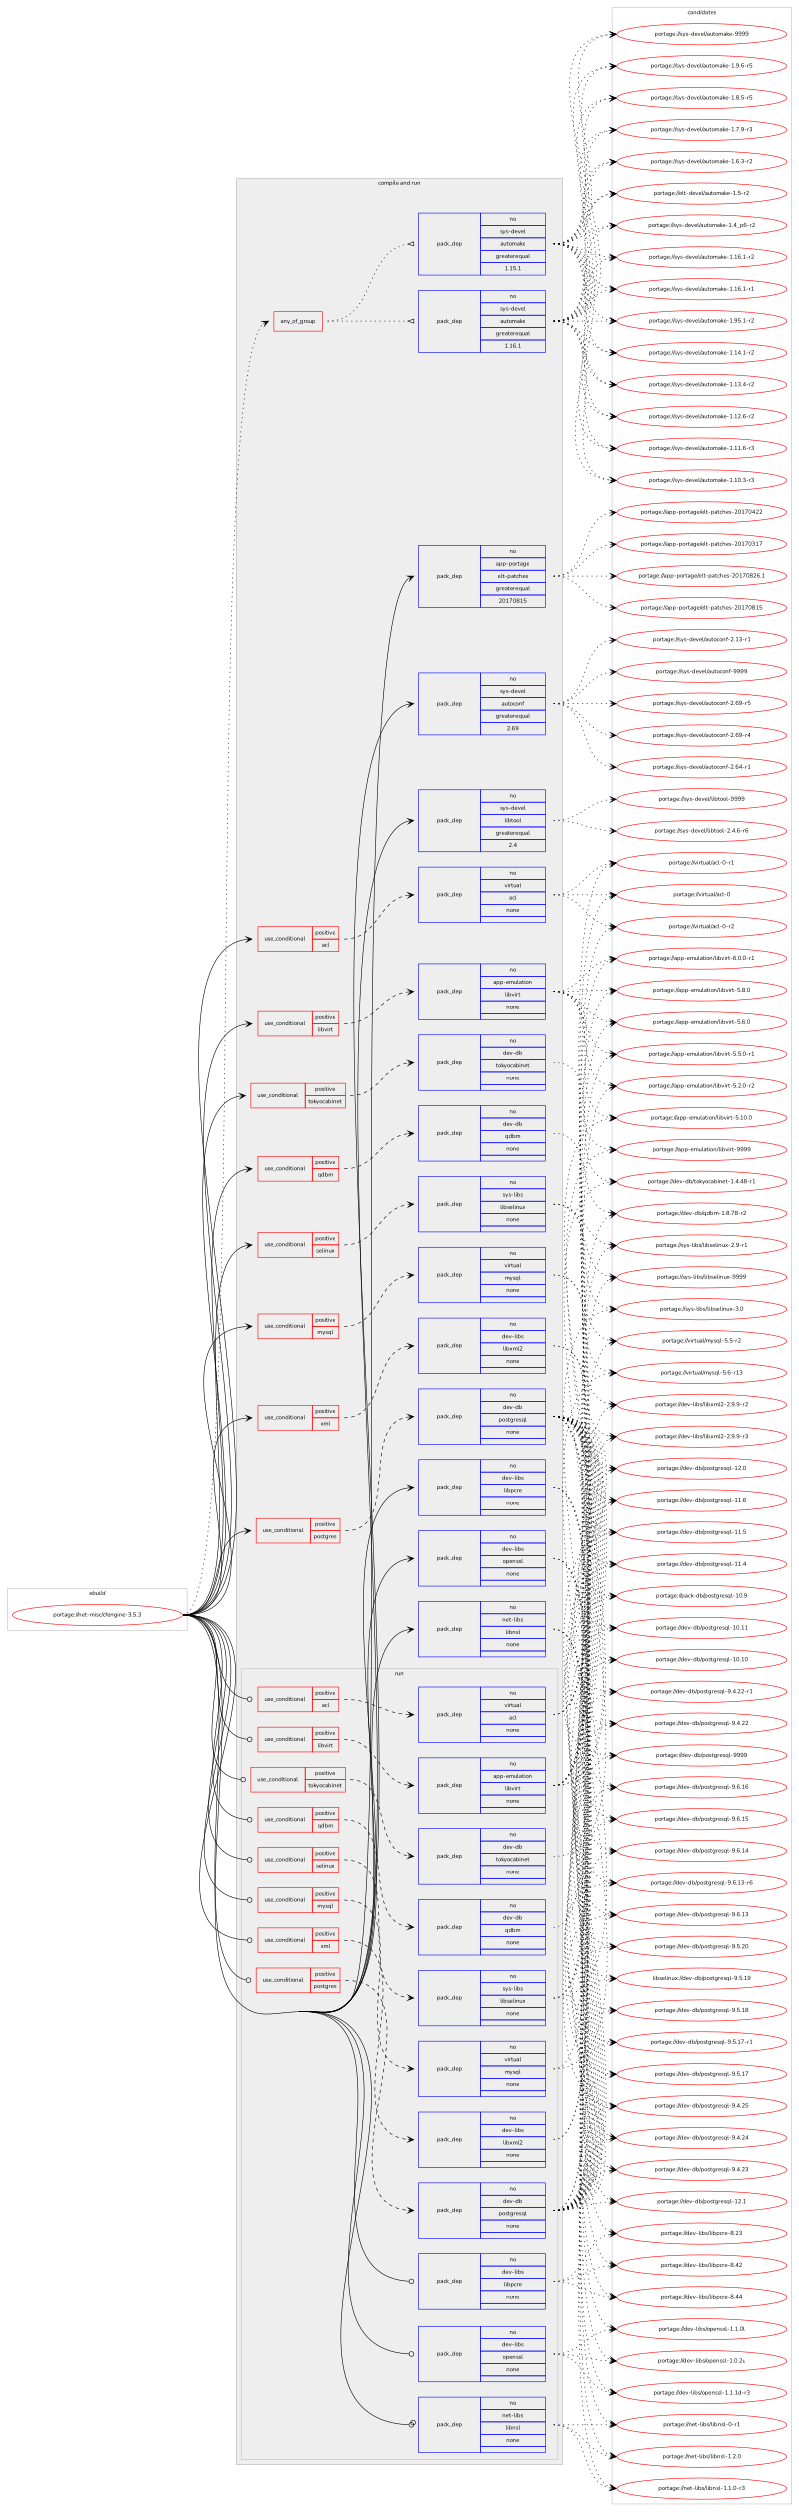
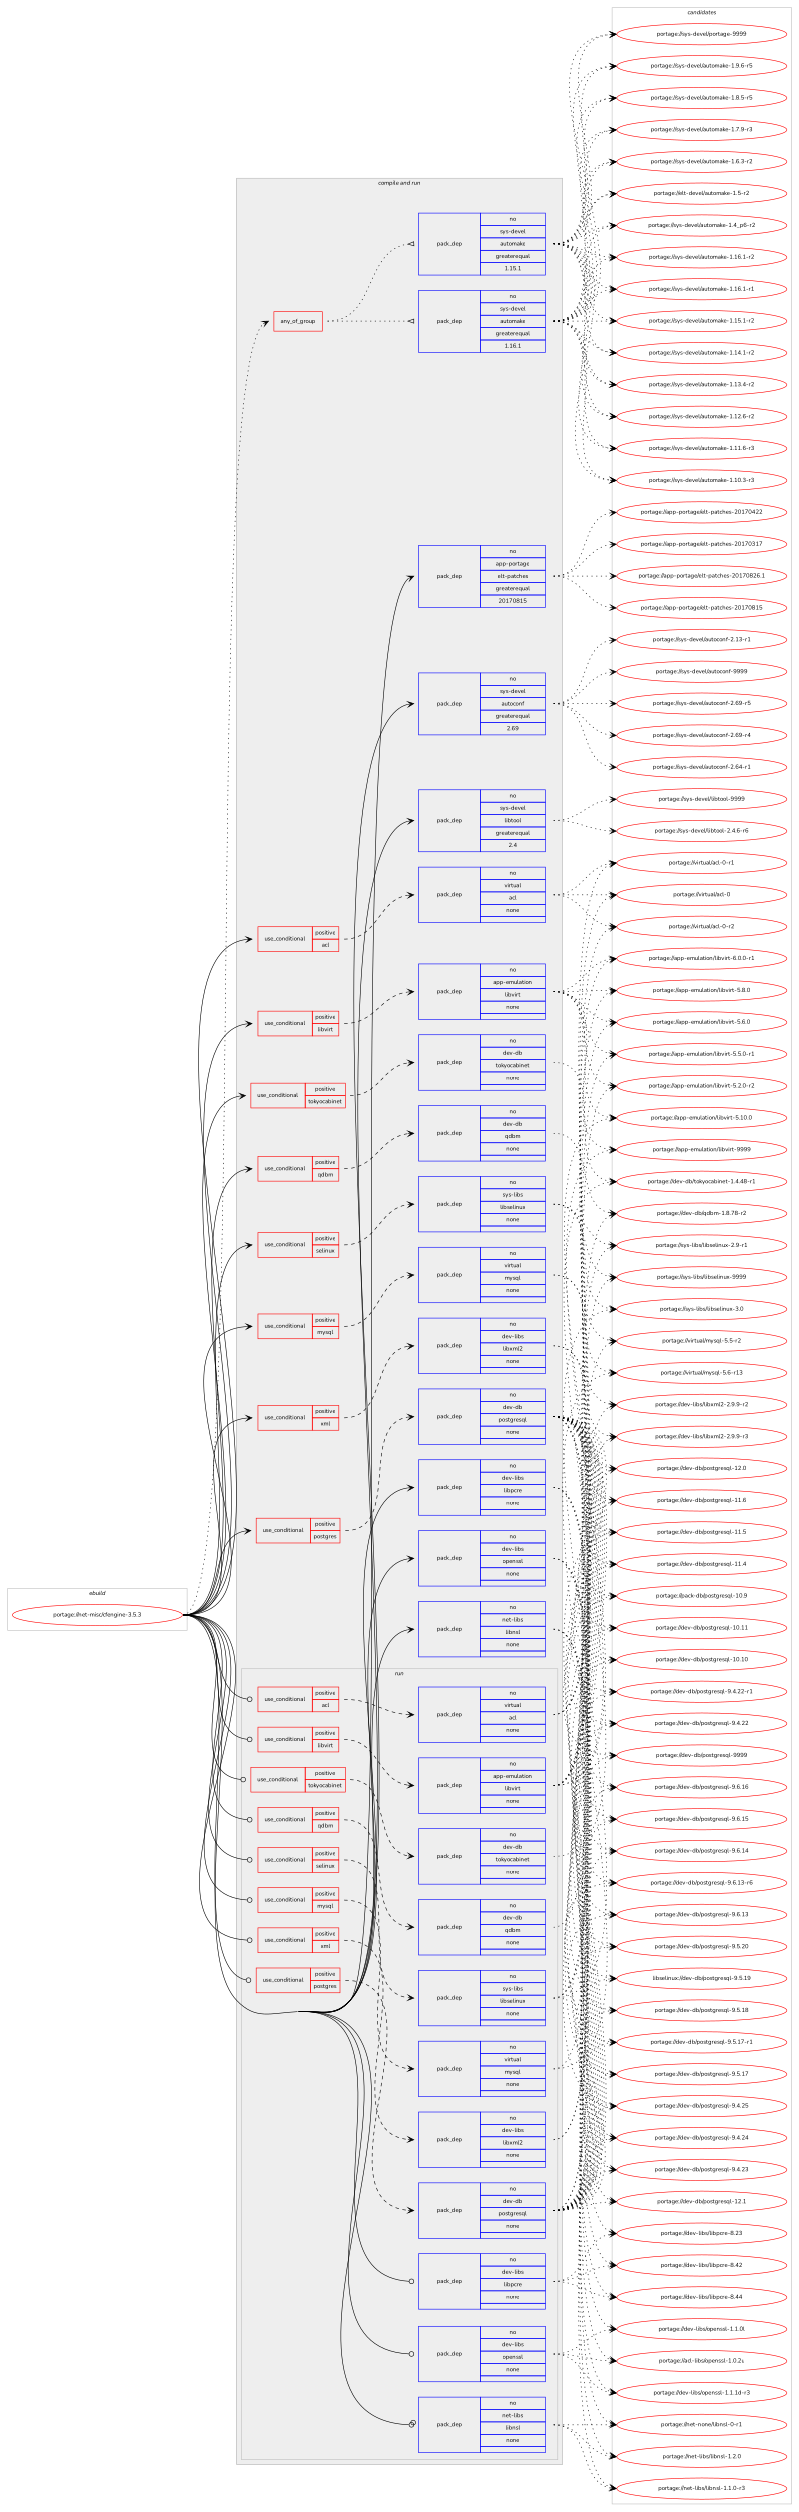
node "portage://sys-devel/automake-9999": label "portage://sys-devel/automake-9999" -> "portage://sys-devel/portage-9999"
node "portage://sys-devel/automake-1.95.1-r2": label "portage://sys-devel/automake-1.95.1-r2" -> "portage://sys-devel/automake-1.15.1-r2"
node "portage://dev-libs/openssl-1.0.2u": label "portage://dev-libs/openssl-1.0.2u" -> "portage://acl-libs/openssl-1.0.2u"
node "portage://net-libs/libnsl-0-r1": label "portage://net-libs/libnsl-0-r1" -> "portage://net-none/libnsl-0-r1"
